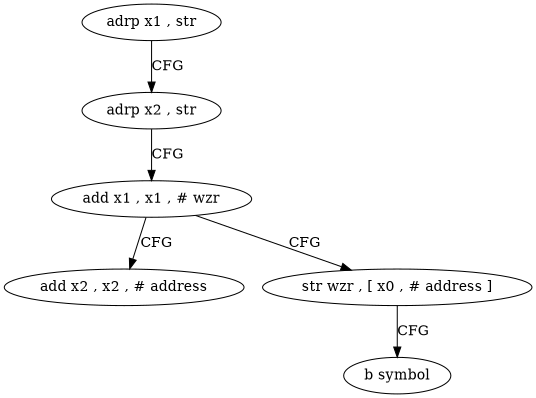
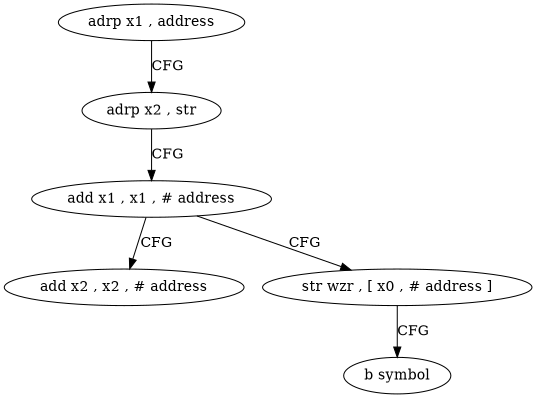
node "adrp x1 , str": label "adrp x1 , str" -> "adrp x1 , address"
node "add x1 , x1 , # wzr": label "add x1 , x1 , # wzr" -> "add x1 , x1 , # address"
